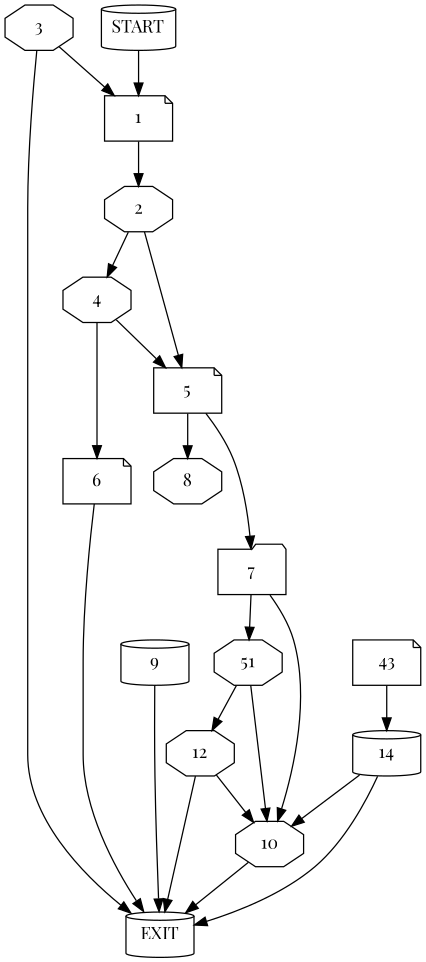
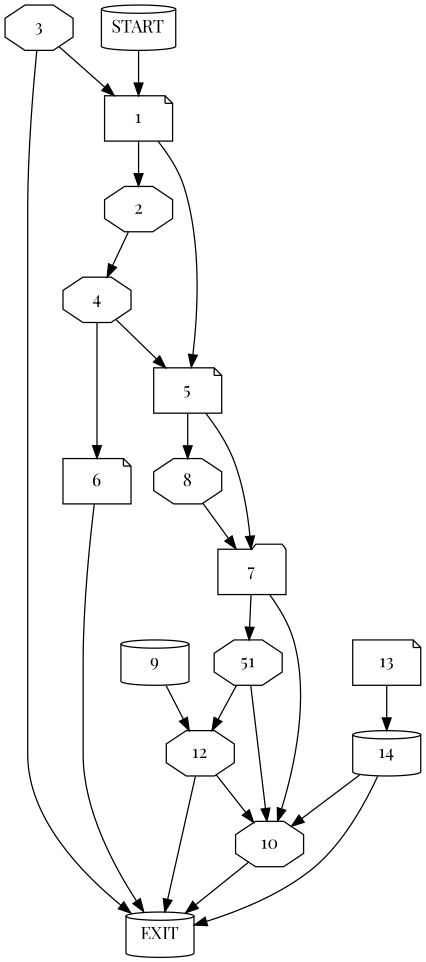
edge "2" -> "5": now "1" -> "5"
edge "8" -> "7": added
node "43": label "43" -> "13"
edge "9" -> "EXIT": now "9" -> "12"
